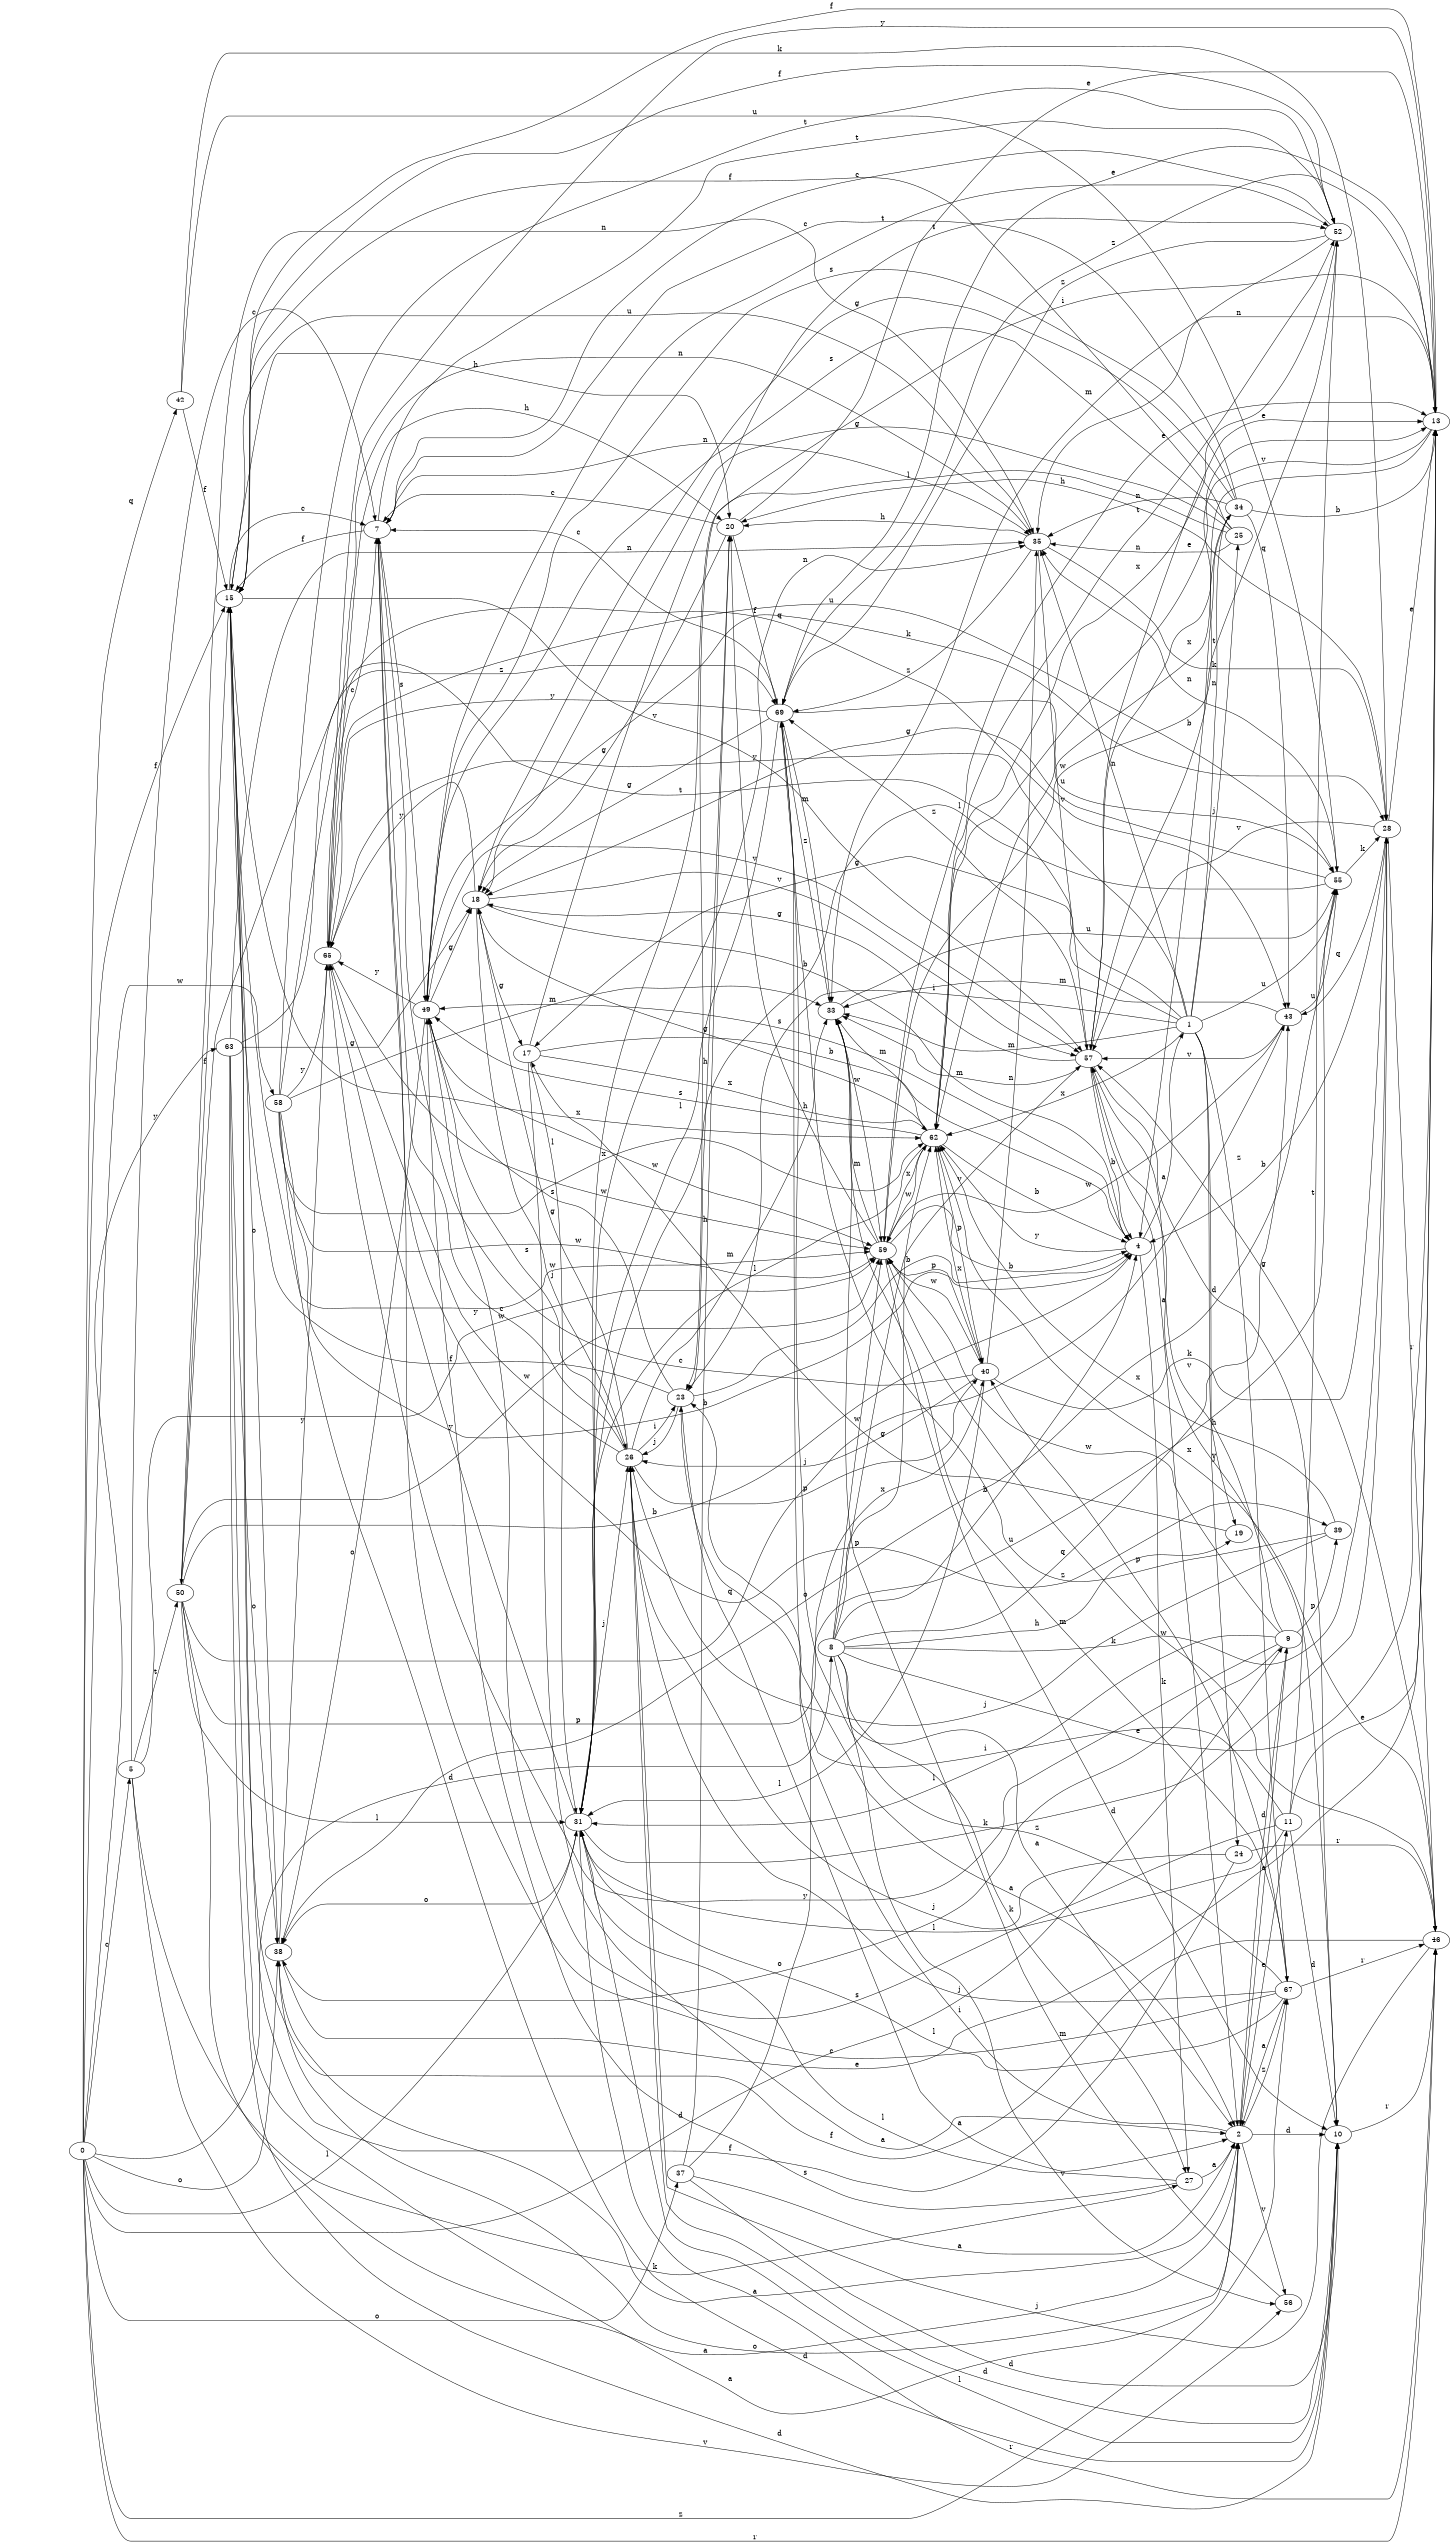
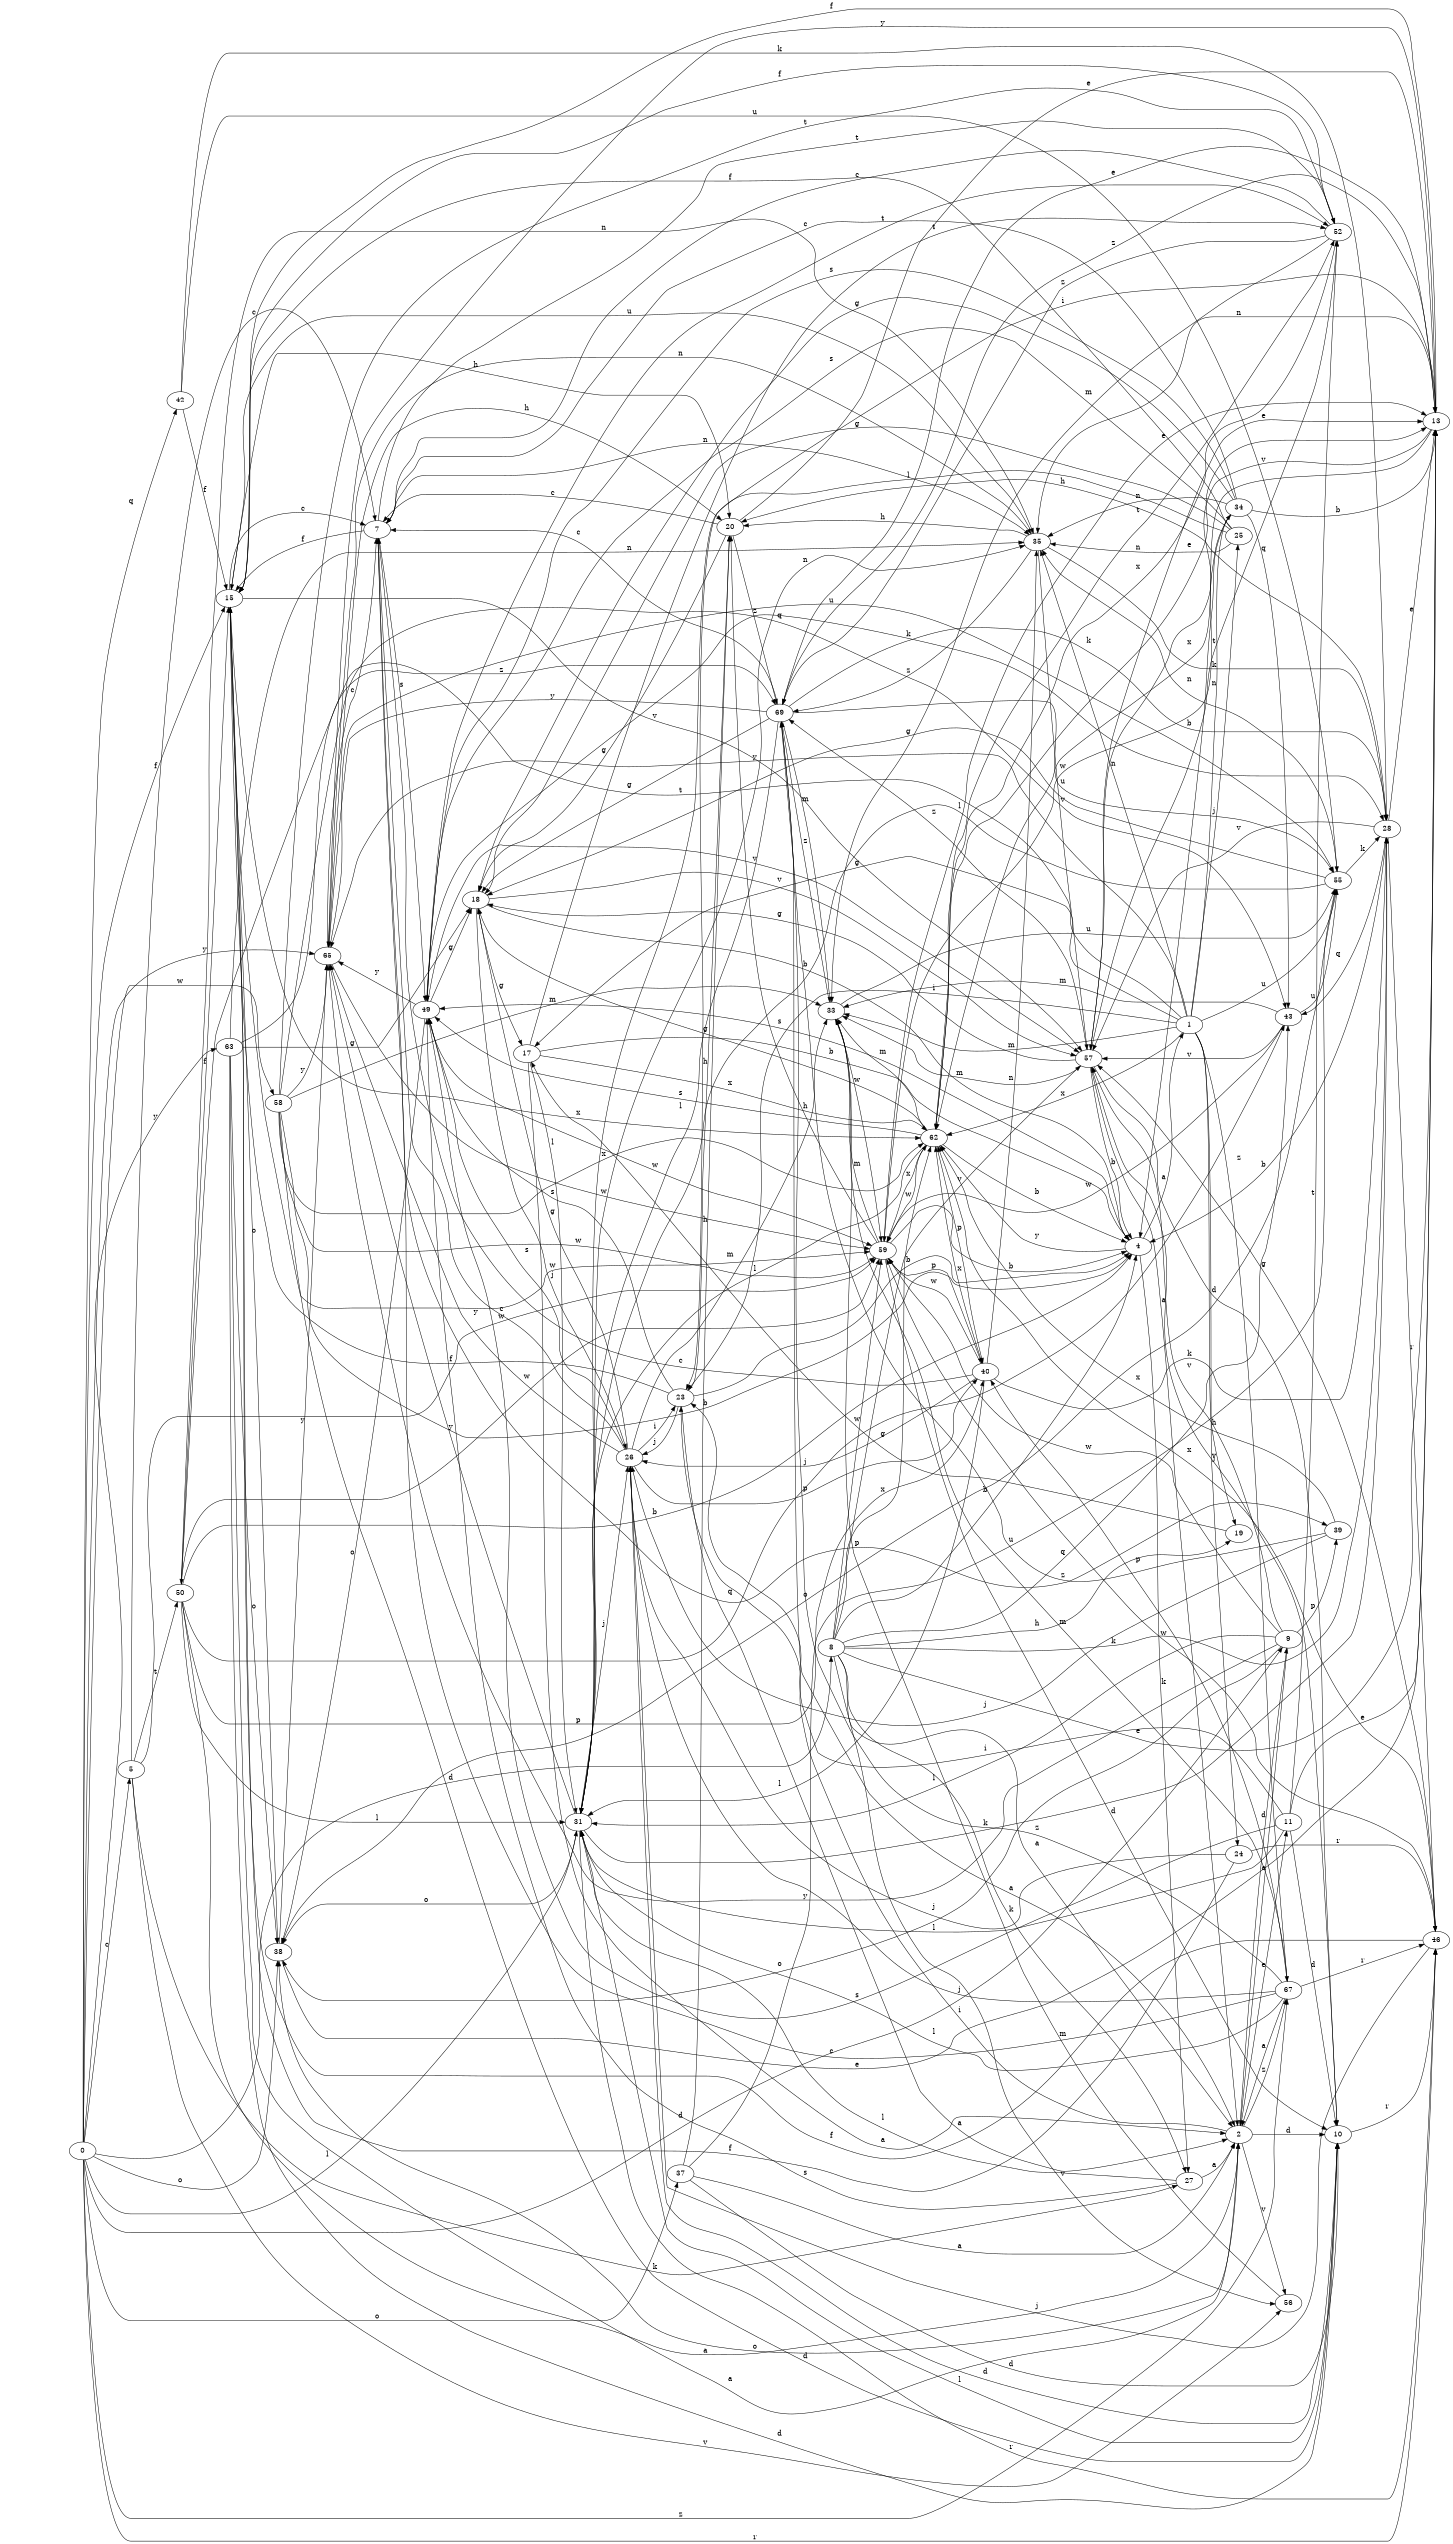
edge "20" -> "69": label "f" -> "z"
edge "69" -> "28": added, label "k"
edge "18" -> "65": now "0" -> "65"
edge "38" -> "2": removed, label "a"
